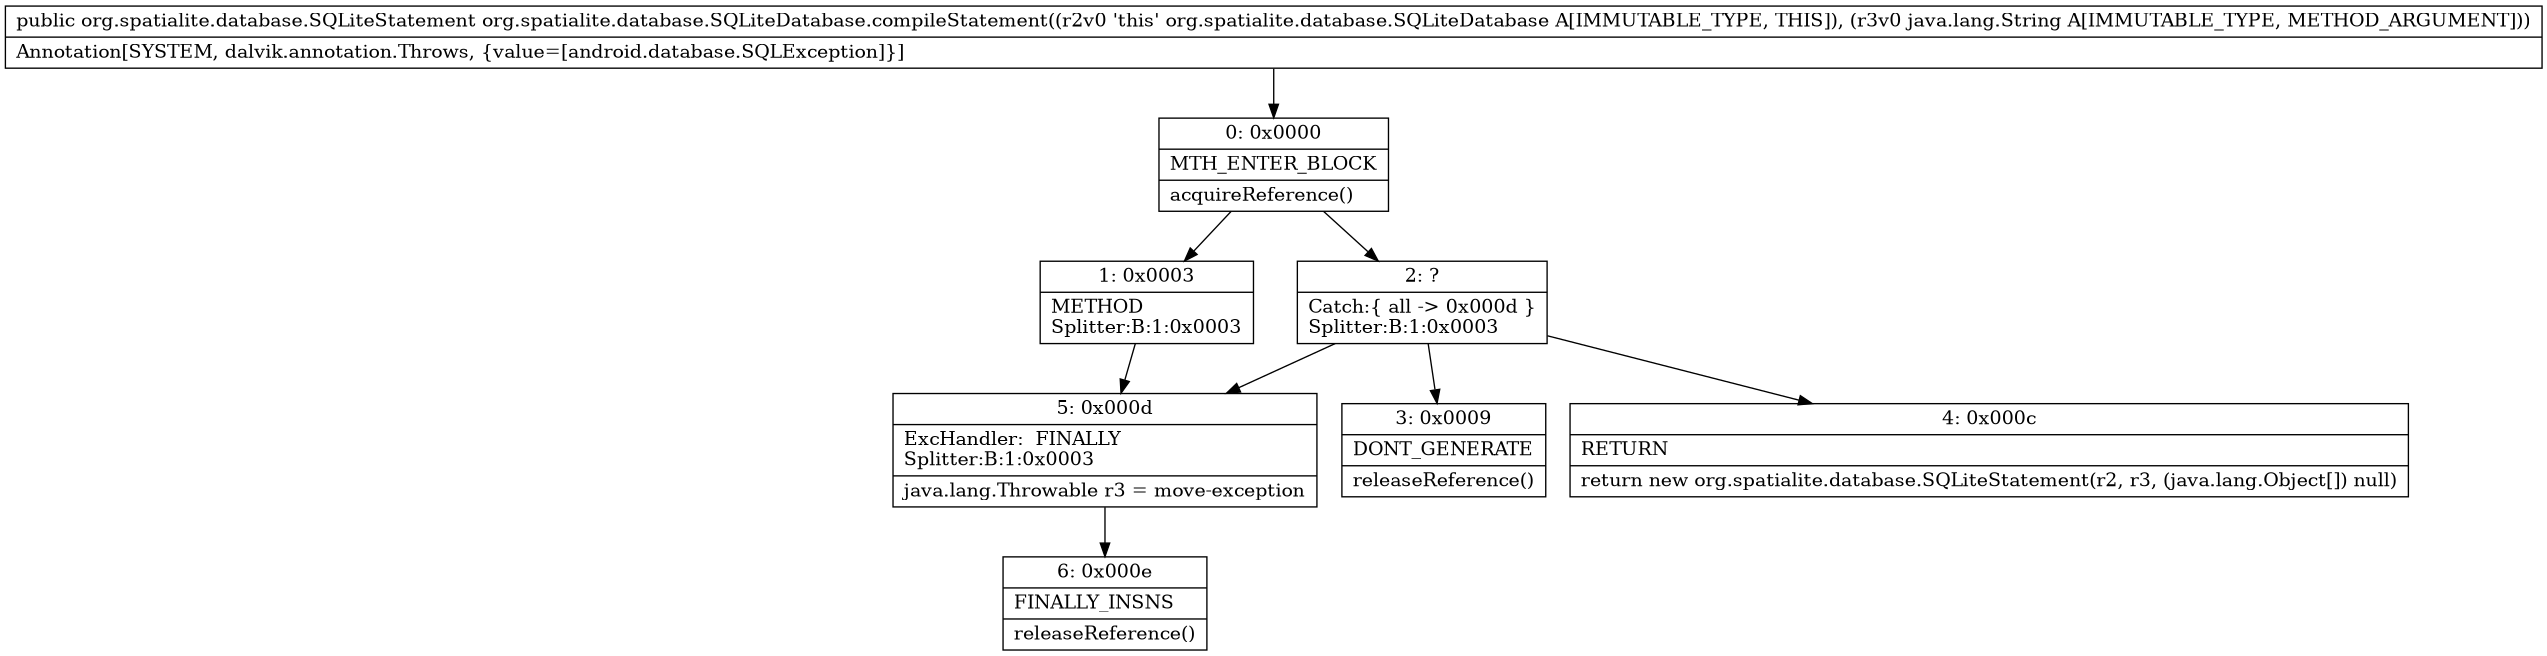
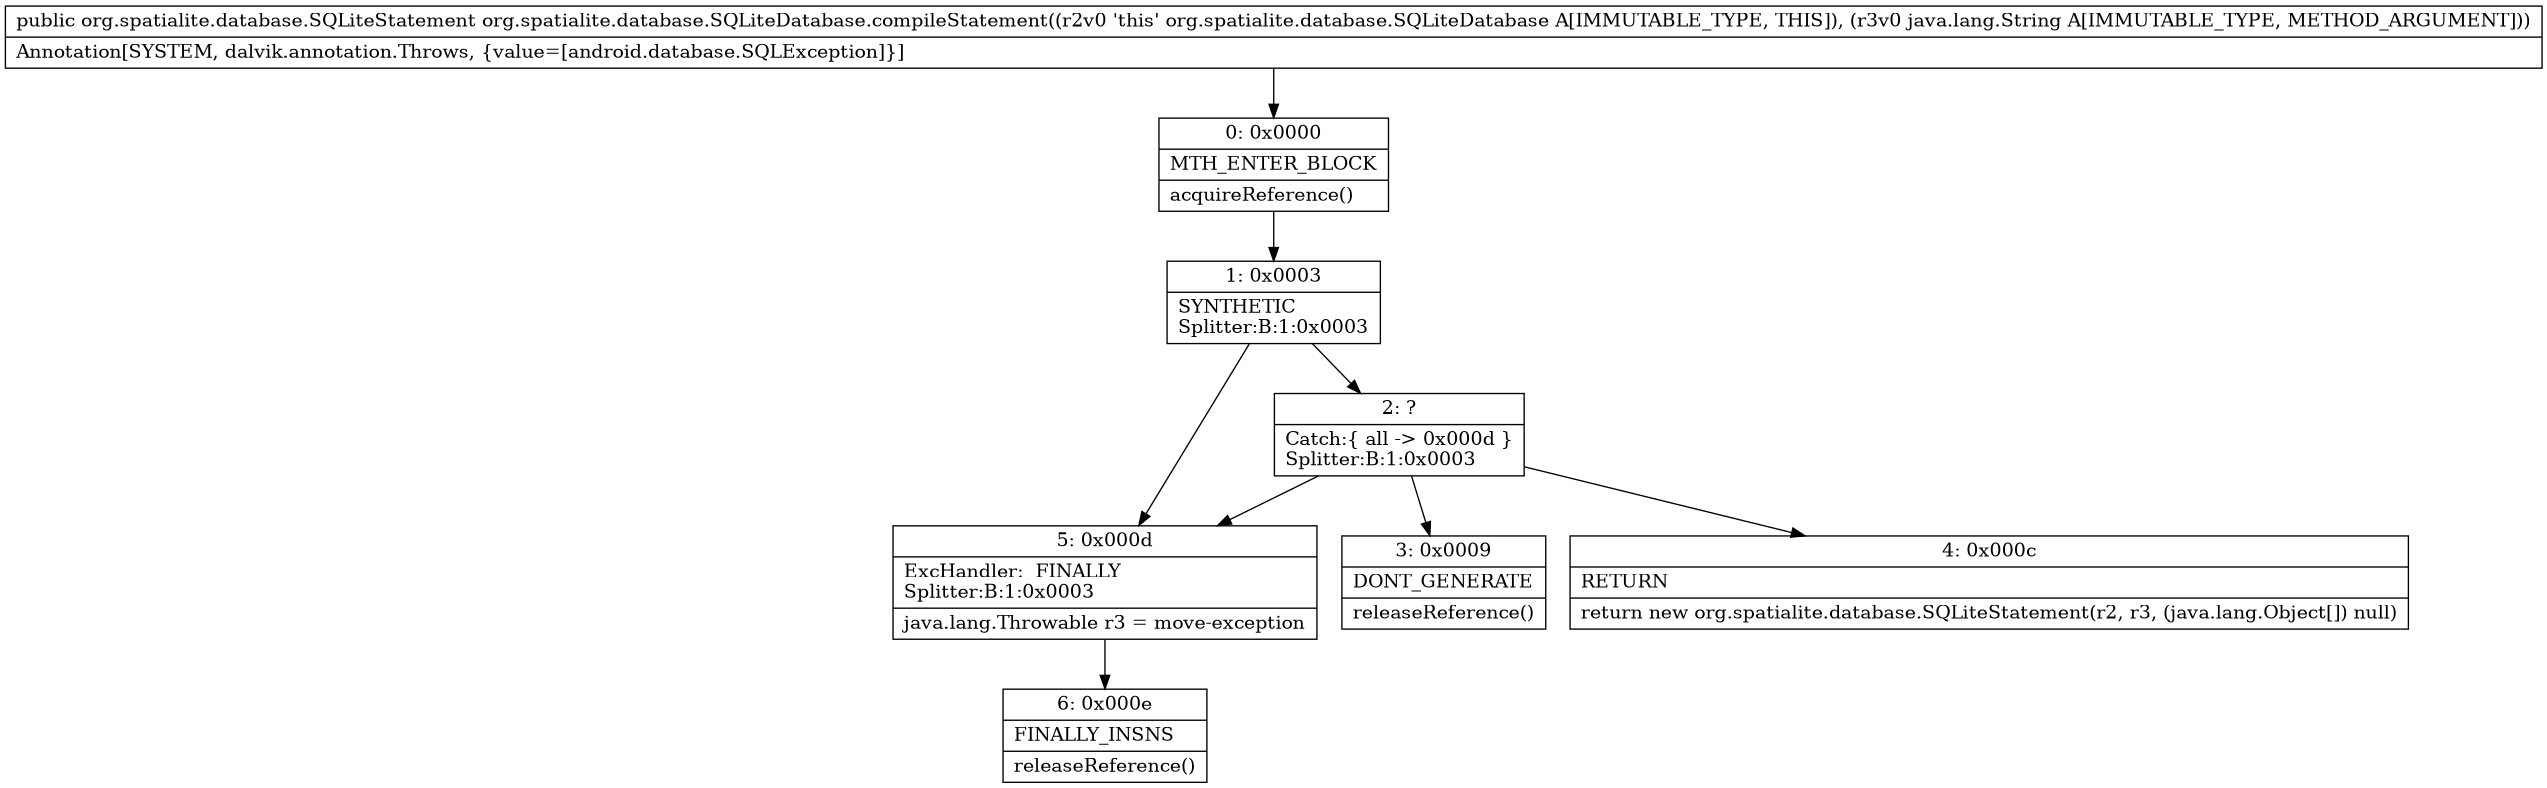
edge "0: 0x0000" -> "2: ?": now "1: 0x0003" -> "2: ?"
node "1: 0x0003": text "METHOD" -> "SYNTHETIC"
